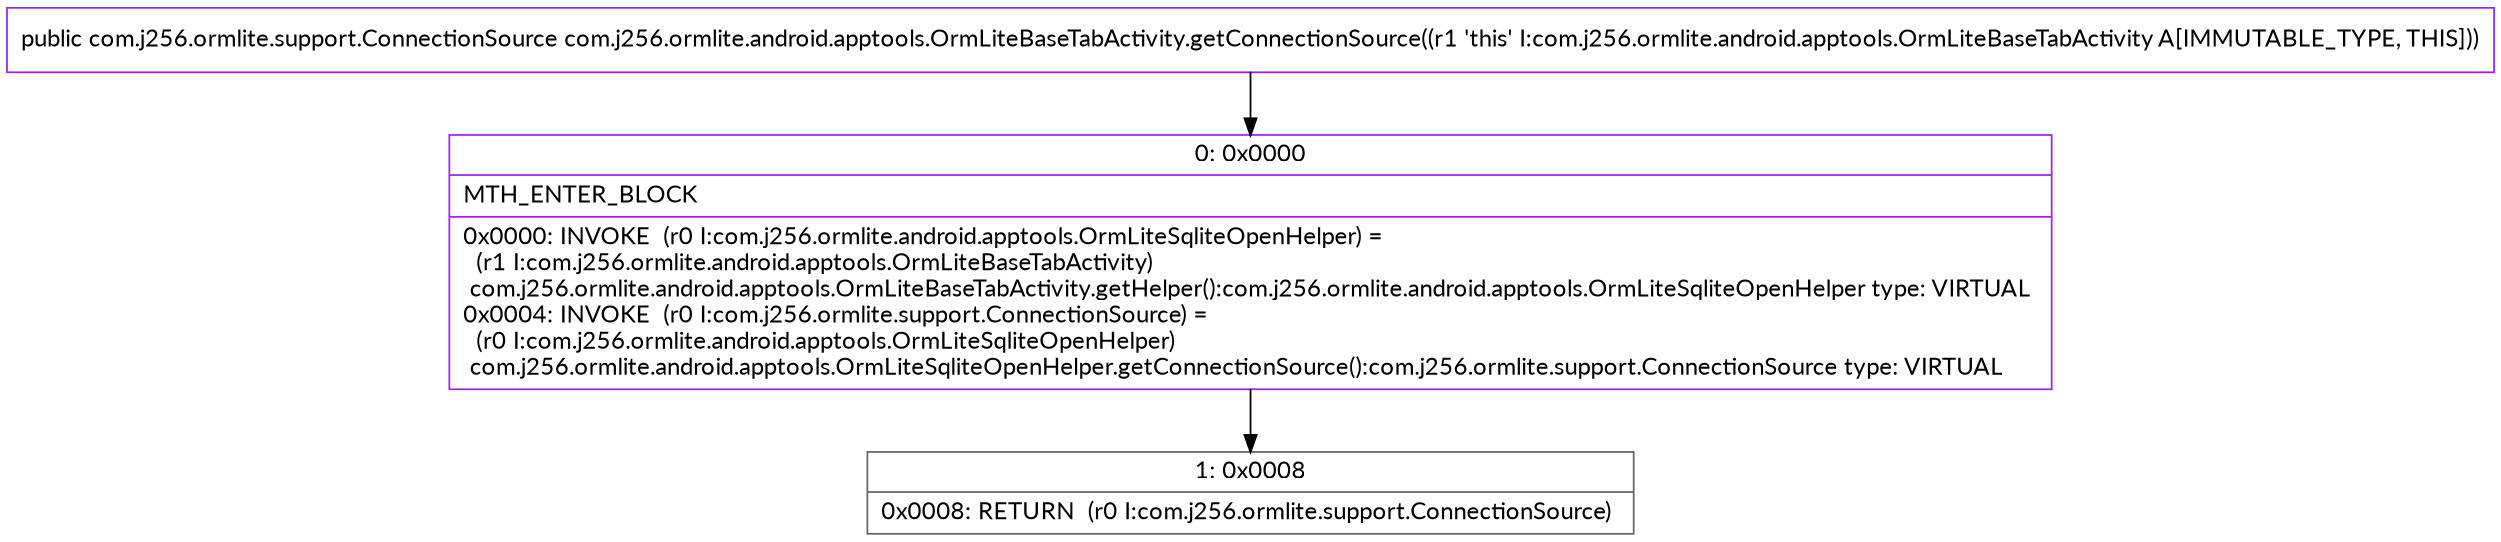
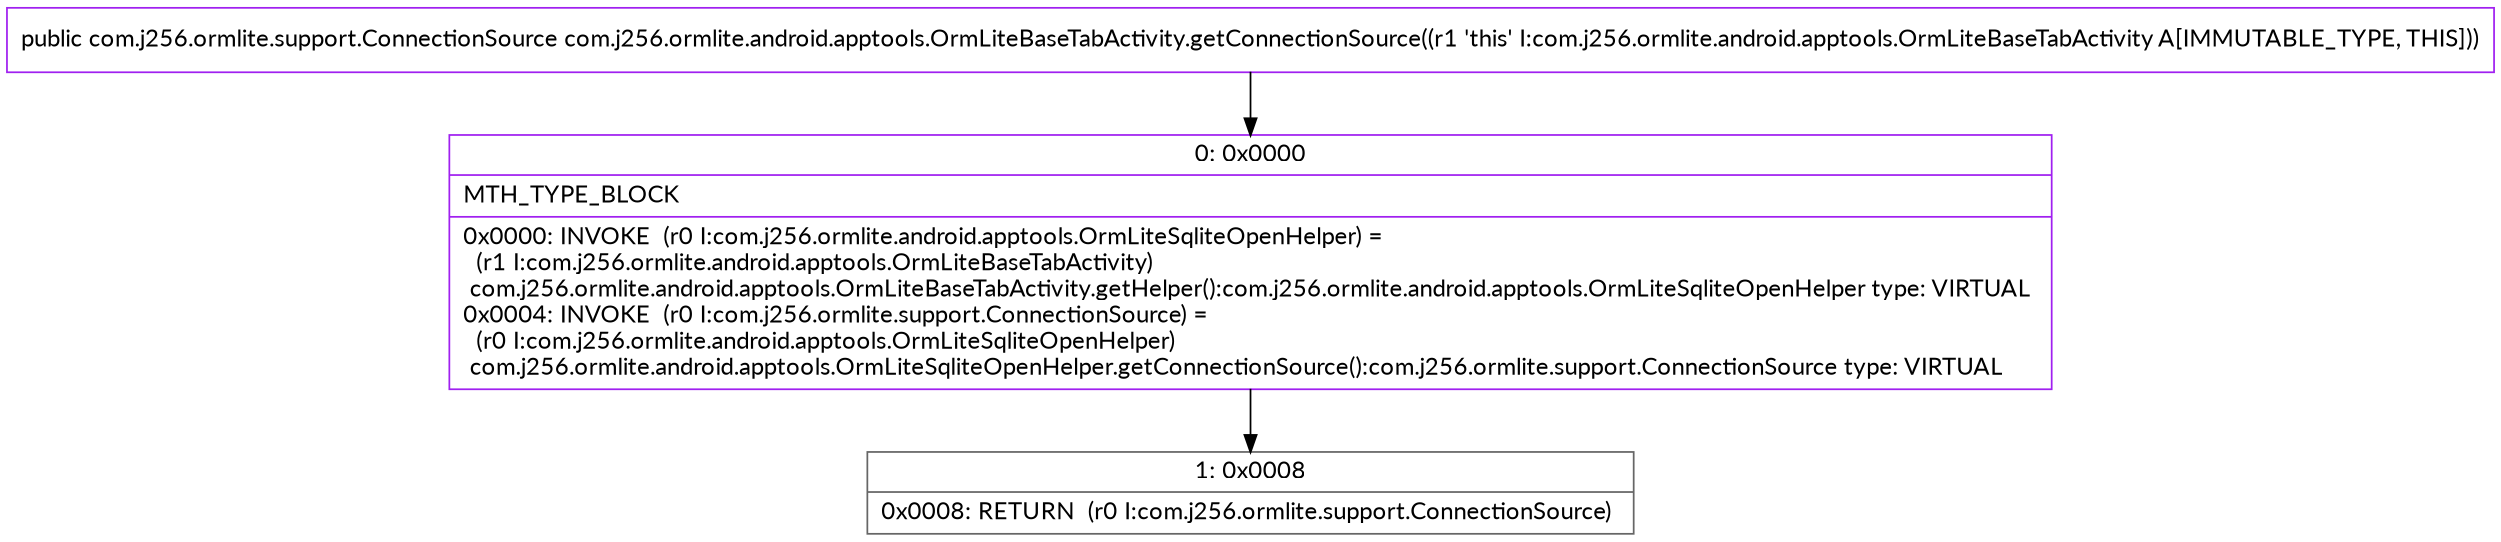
node "0: 0x0000": text "MTH_ENTER_BLOCK" -> "MTH_TYPE_BLOCK"
